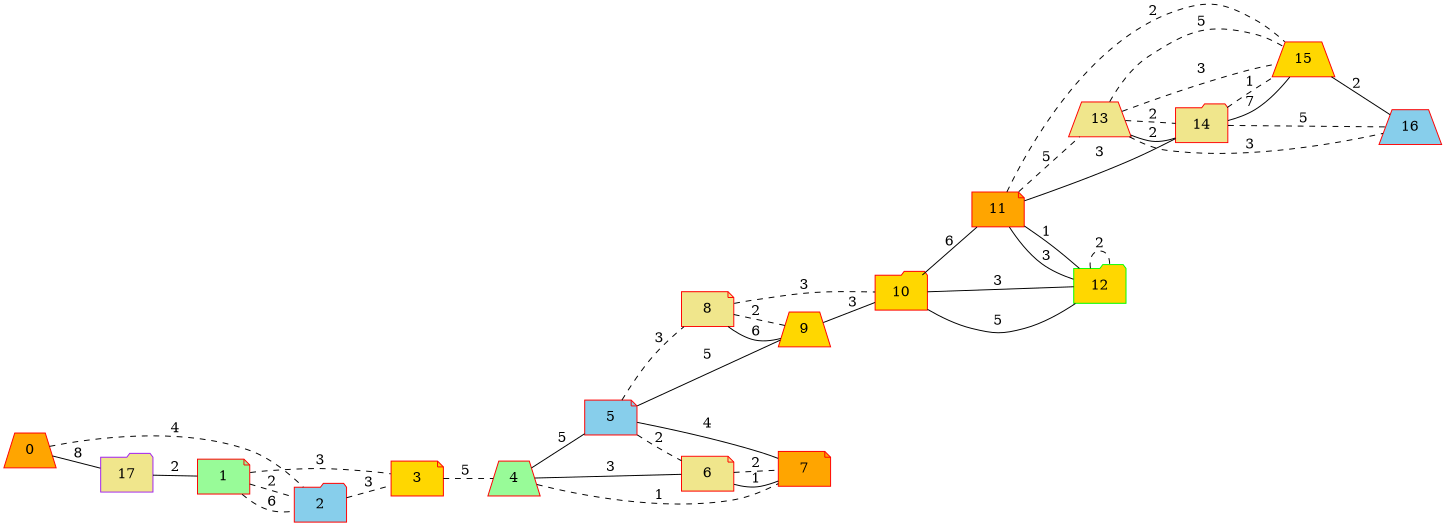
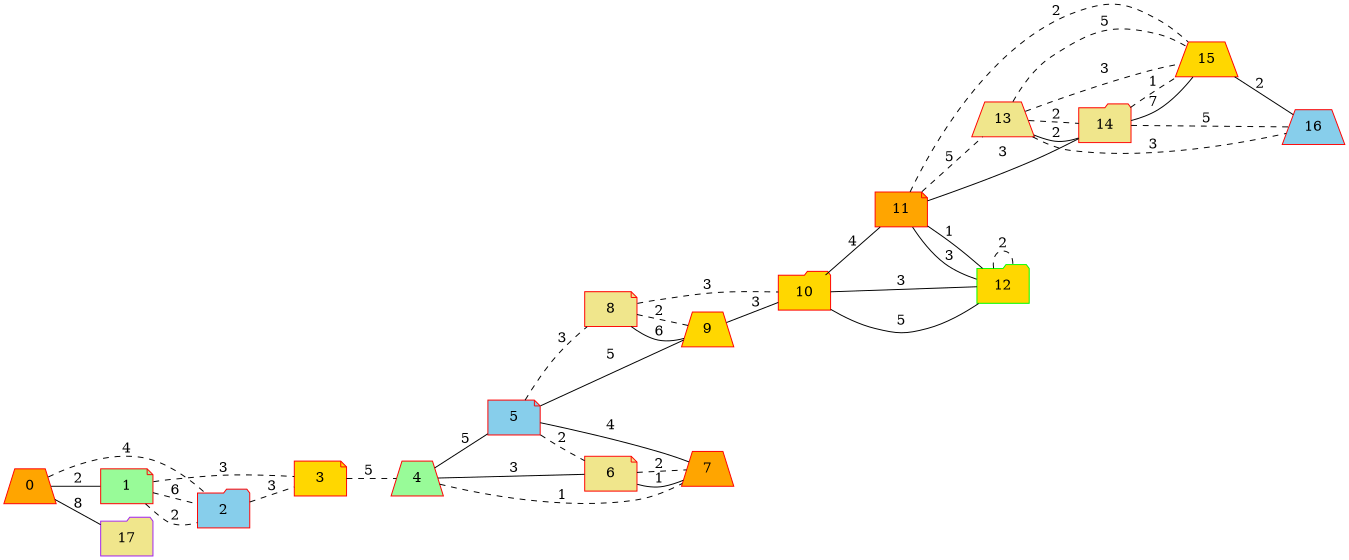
edge "11" -- "10": label "6" -> "4"
node "7": shape note -> trapezium
edge "17" -- "1": now "0" -- "1"
